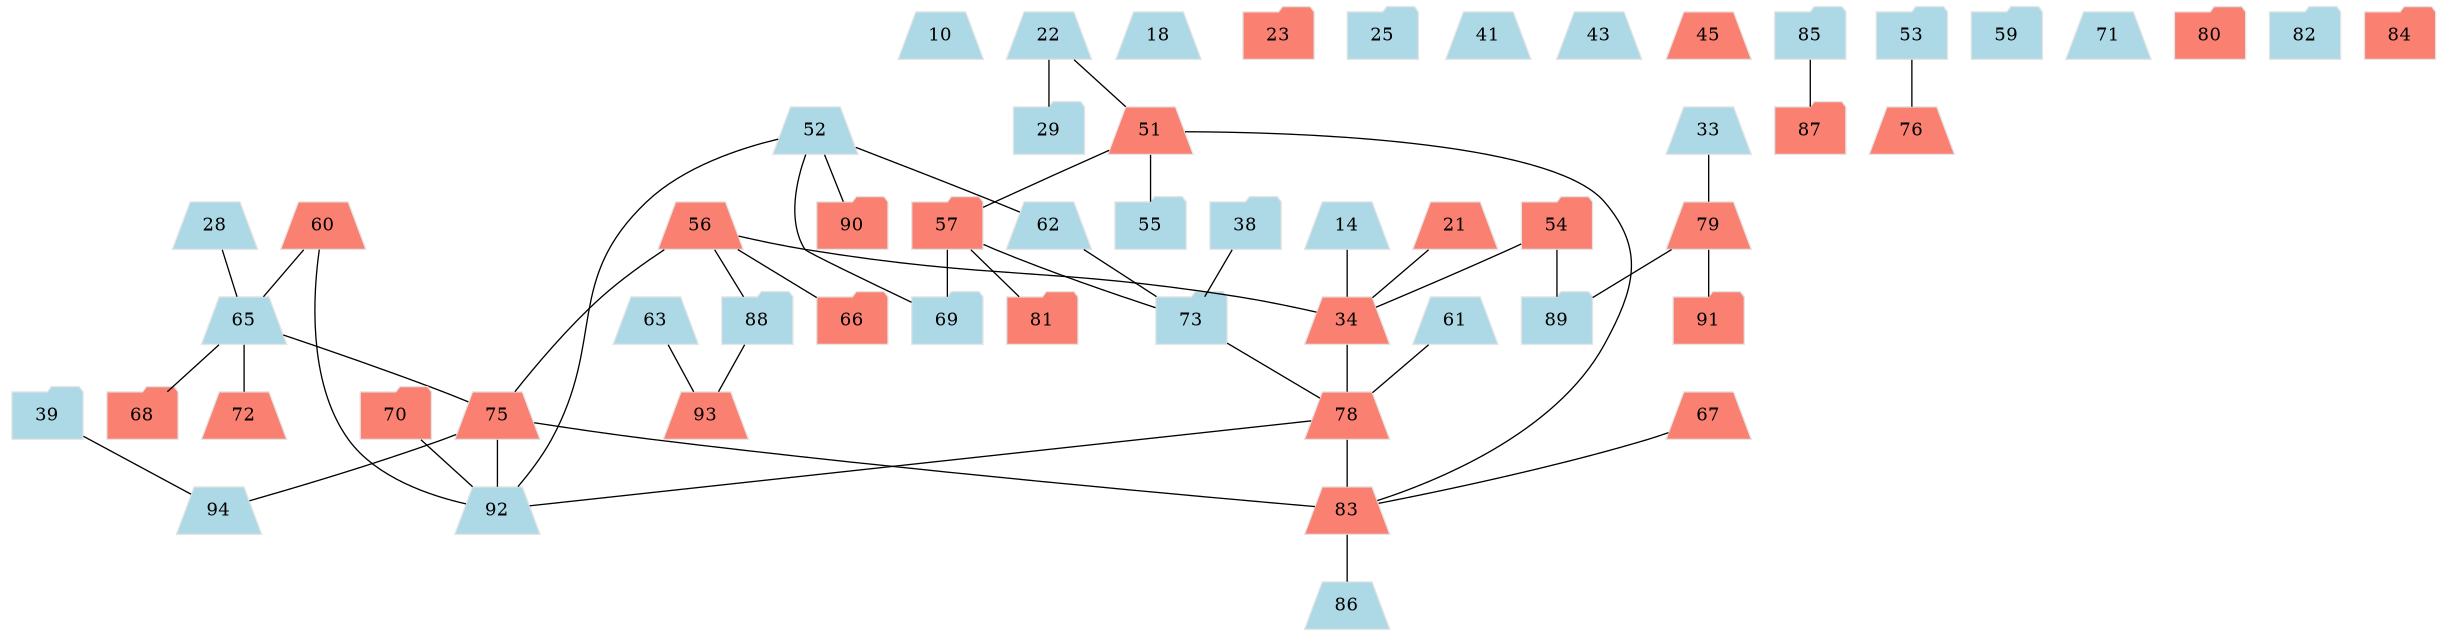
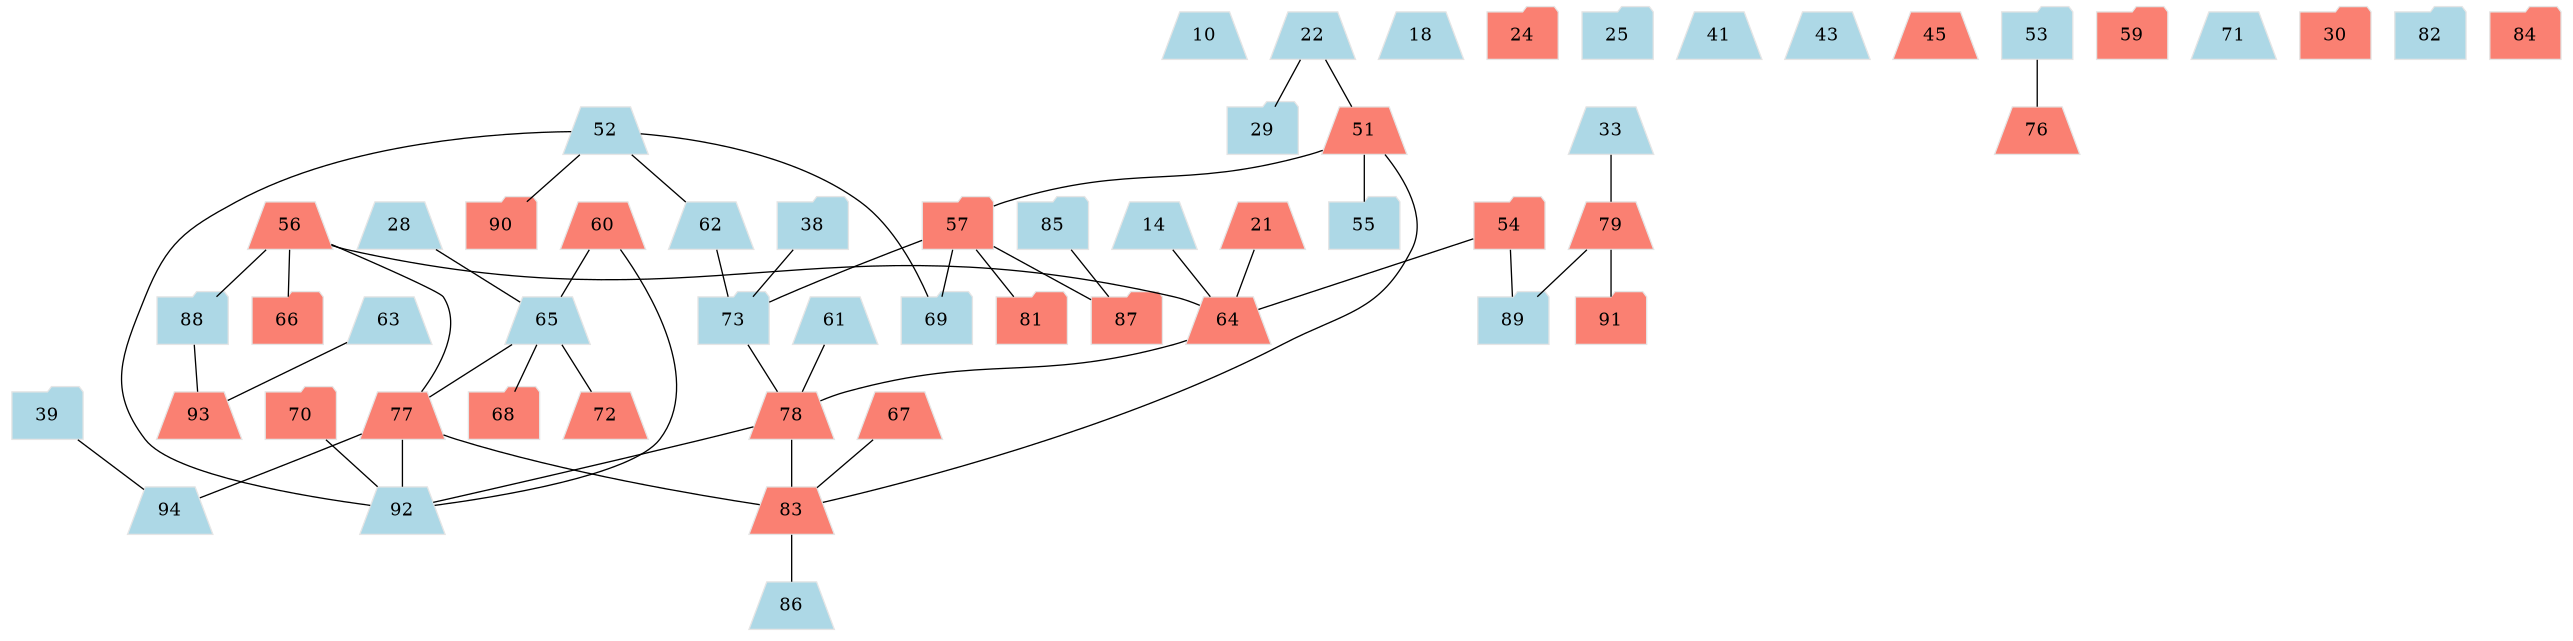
node "23": label "23" -> "24"
node "59": fillcolor lightblue -> salmon
node "80": label "80" -> "30"
edge "57" -- "87": added
node "34": label "34" -> "64"
node "75": label "75" -> "77"
